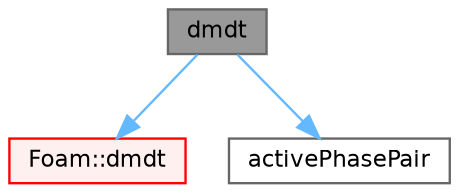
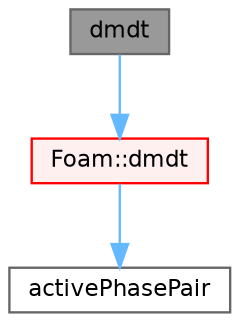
edge "dmdt" -> "activePhasePair": now "Foam::dmdt" -> "activePhasePair"
